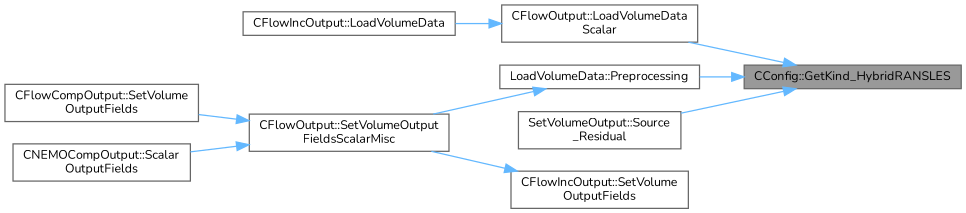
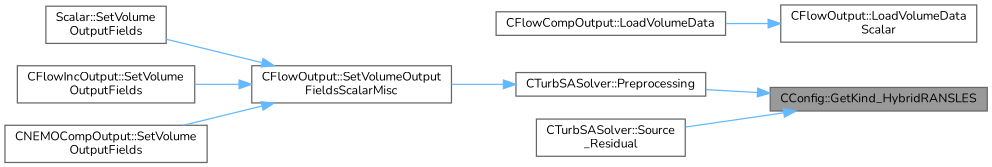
node "CFlowIncOutput::LoadVolumeData": label "CFlowIncOutput::LoadVolumeData" -> "CFlowCompOutput::LoadVolumeData"
edge "CFlowOutput::LoadVolumeData Scalar" -> "CConfig::GetKind_HybridRANSLES": removed
node "LoadVolumeData::Preprocessing": label "LoadVolumeData::Preprocessing" -> "CTurbSASolver::Preprocessing"
node "CFlowCompOutput::SetVolume OutputFields": label "CFlowCompOutput::SetVolume OutputFields" -> "Scalar::SetVolume OutputFields"
node "SetVolumeOutput::Source _Residual": label "SetVolumeOutput::Source _Residual" -> "CTurbSASolver::Source _Residual"
edge "CFlowOutput::SetVolumeOutput FieldsScalarMisc" -> "CFlowIncOutput::SetVolume OutputFields": reversed
node "CNEMOCompOutput::Scalar OutputFields": label "CNEMOCompOutput::Scalar OutputFields" -> "CNEMOCompOutput::SetVolume OutputFields"
